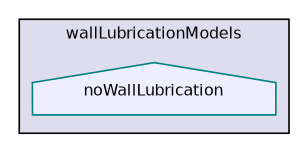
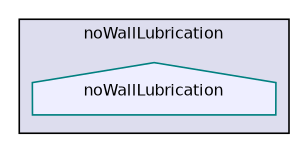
cluster "wallLubricationModels": label "wallLubricationModels" -> "noWallLubrication"
